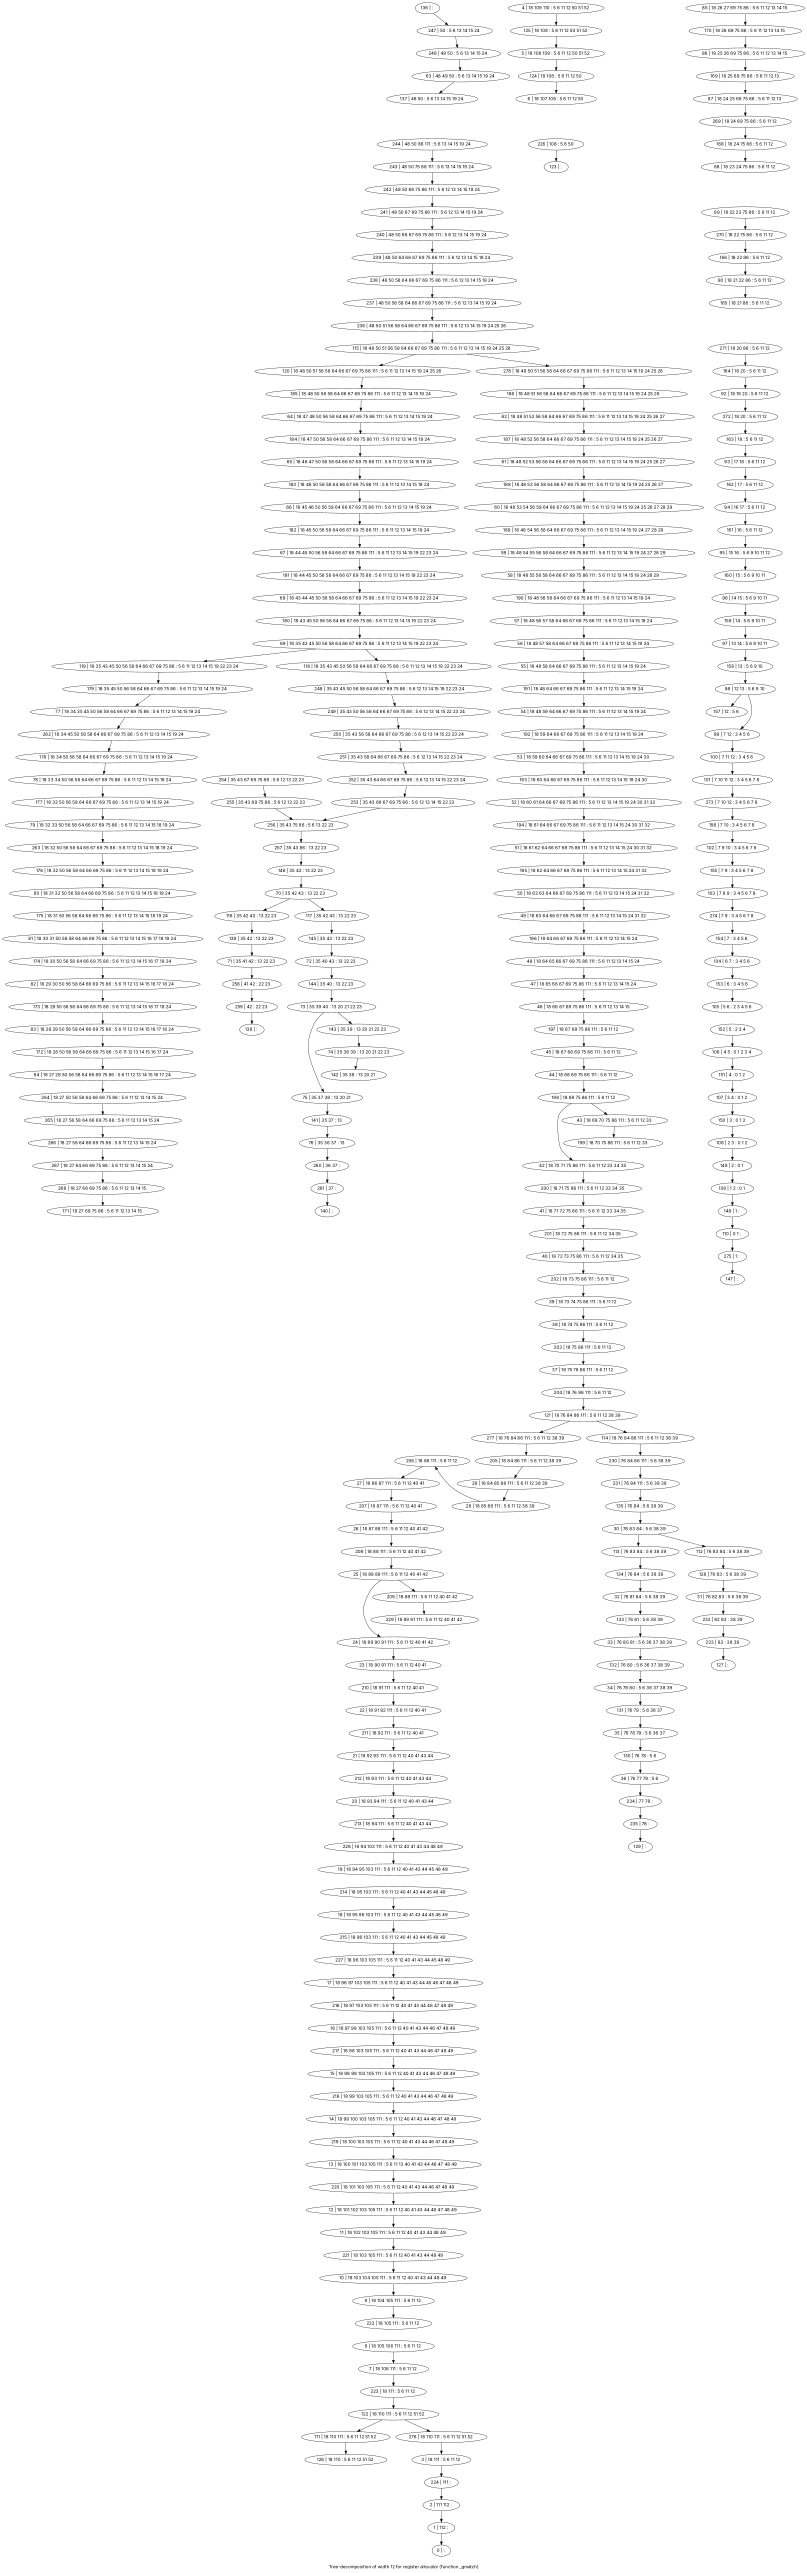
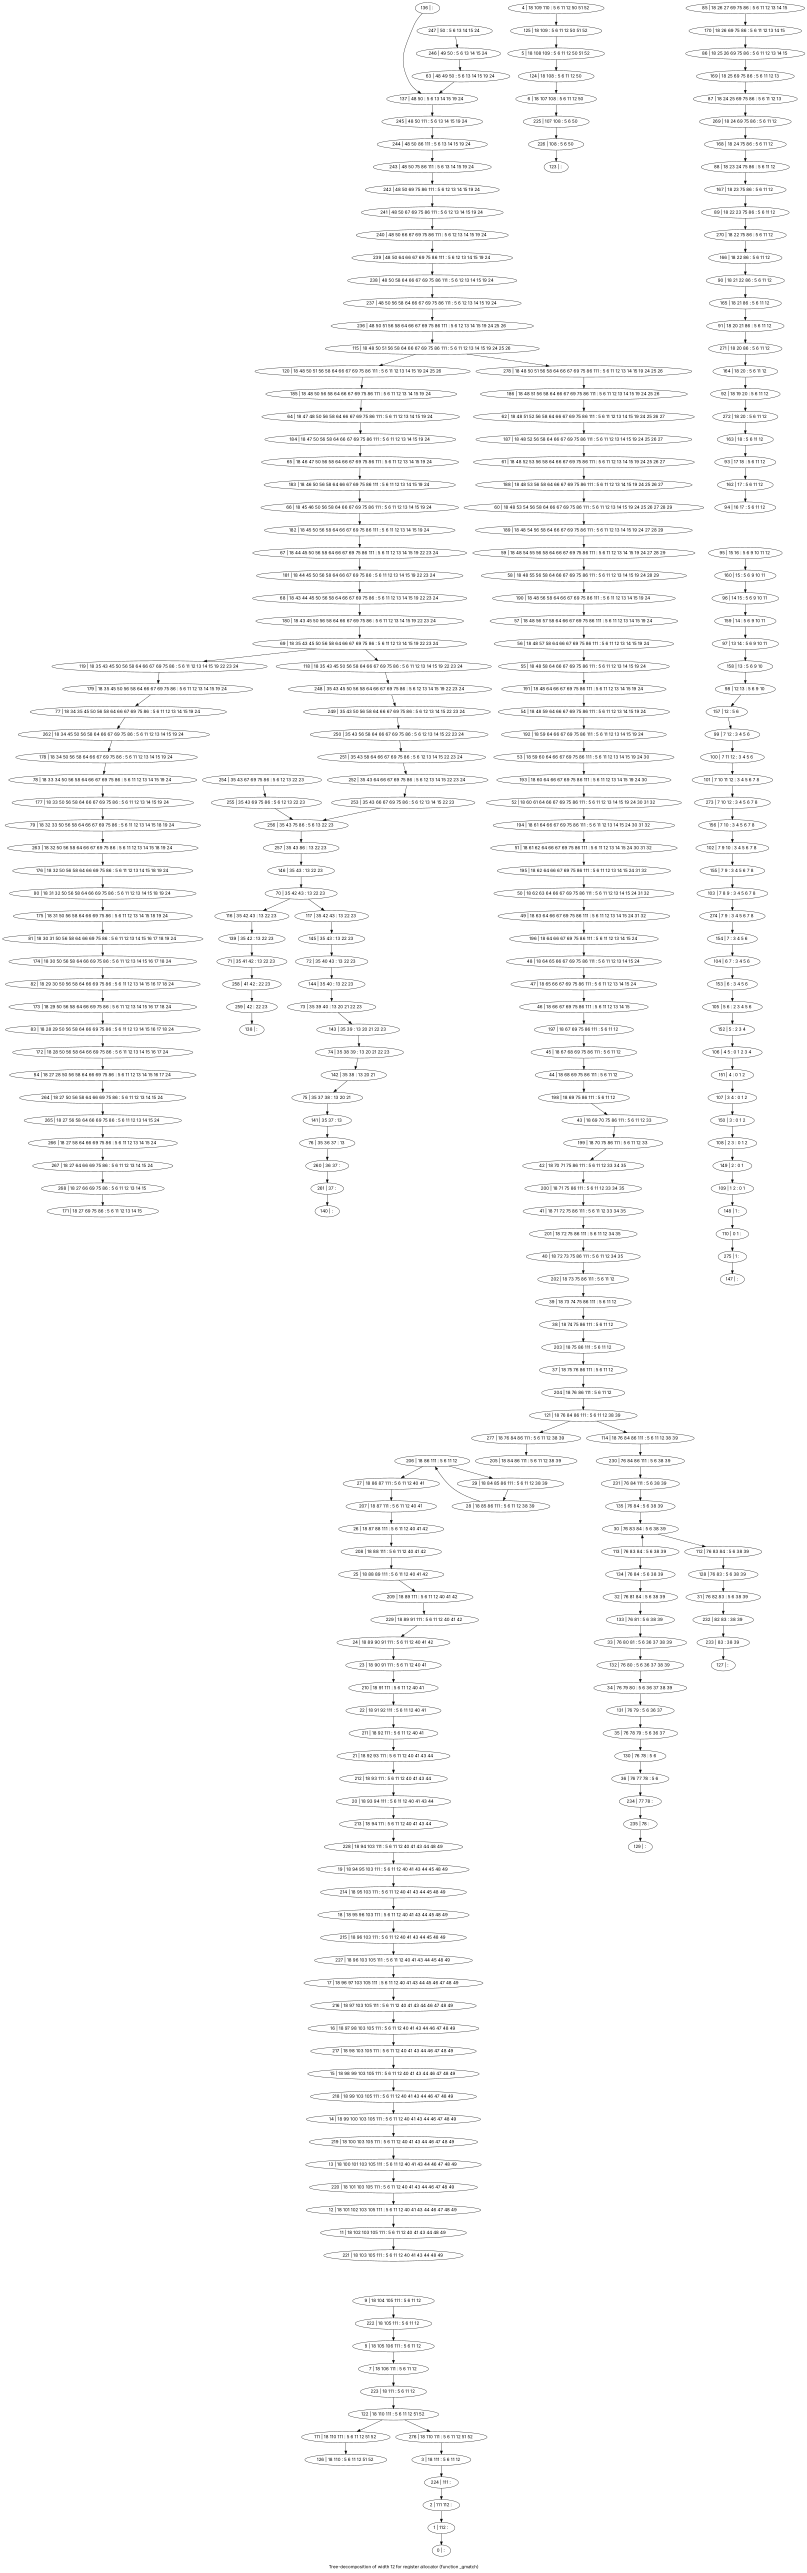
edge "136 | :" -> "247 | 50 : 5 6 13 14 15 24": now "136 | :" -> "137 | 48 50 : 5 6 13 14 15 19 24"
node "245 | 48 50 111 : 5 6 13 14 15 19 24": added
node "225 | 107 108 : 5 6 50": added
node "167 | 18 23 75 86 : 5 6 11 12": added
node "91 | 18 20 21 86 : 5 6 11 12": added
node "161 | 16 : 5 6 11 12": removed
edge "160 | 15 : 5 6 9 10 11" -> "96 | 14 15 : 5 6 9 10 11": added
edge "98 | 12 13 : 5 6 9 10" -> "99 | 7 12 : 3 4 5 6": now "157 | 12 : 5 6" -> "99 | 7 12 : 3 4 5 6"
edge "105 | 5 6 : 2 3 4 5 6" -> "152 | 5 : 2 3 4": added
edge "73 | 35 39 40 : 13 20 21 22 23" -> "75 | 35 37 38 : 13 20 21": now "142 | 35 38 : 13 20 21" -> "75 | 35 37 38 : 13 20 21"
edge "198 | 18 69 75 86 111 : 5 6 11 12" -> "42 | 18 70 71 75 86 111 : 5 6 11 12 33 34 35": now "199 | 18 70 75 86 111 : 5 6 11 12 33" -> "42 | 18 70 71 75 86 111 : 5 6 11 12 33 34 35"
edge "205 | 18 84 86 111 : 5 6 11 12 38 39" -> "29 | 18 84 85 86 111 : 5 6 11 12 38 39": now "206 | 18 86 111 : 5 6 11 12" -> "29 | 18 84 85 86 111 : 5 6 11 12 38 39"
edge "30 | 76 83 84 : 5 6 38 39" -> "113 | 76 83 84 : 5 6 38 39": reversed
edge "25 | 18 88 89 111 : 5 6 11 12 40 41 42" -> "24 | 18 89 90 91 111 : 5 6 11 12 40 41 42": now "229 | 18 89 91 111 : 5 6 11 12 40 41 42" -> "24 | 18 89 90 91 111 : 5 6 11 12 40 41 42"
edge "19 | 18 94 95 103 111 : 5 6 11 12 40 41 43 44 45 48 49" -> "214 | 18 95 103 111 : 5 6 11 12 40 41 43 44 45 48 49": added
node "10 | 18 103 104 105 111 : 5 6 11 12 40 41 43 44 48 49": removed
edge "222 | 18 105 111 : 5 6 11 12" -> "8 | 18 105 106 111 : 5 6 11 12": added
